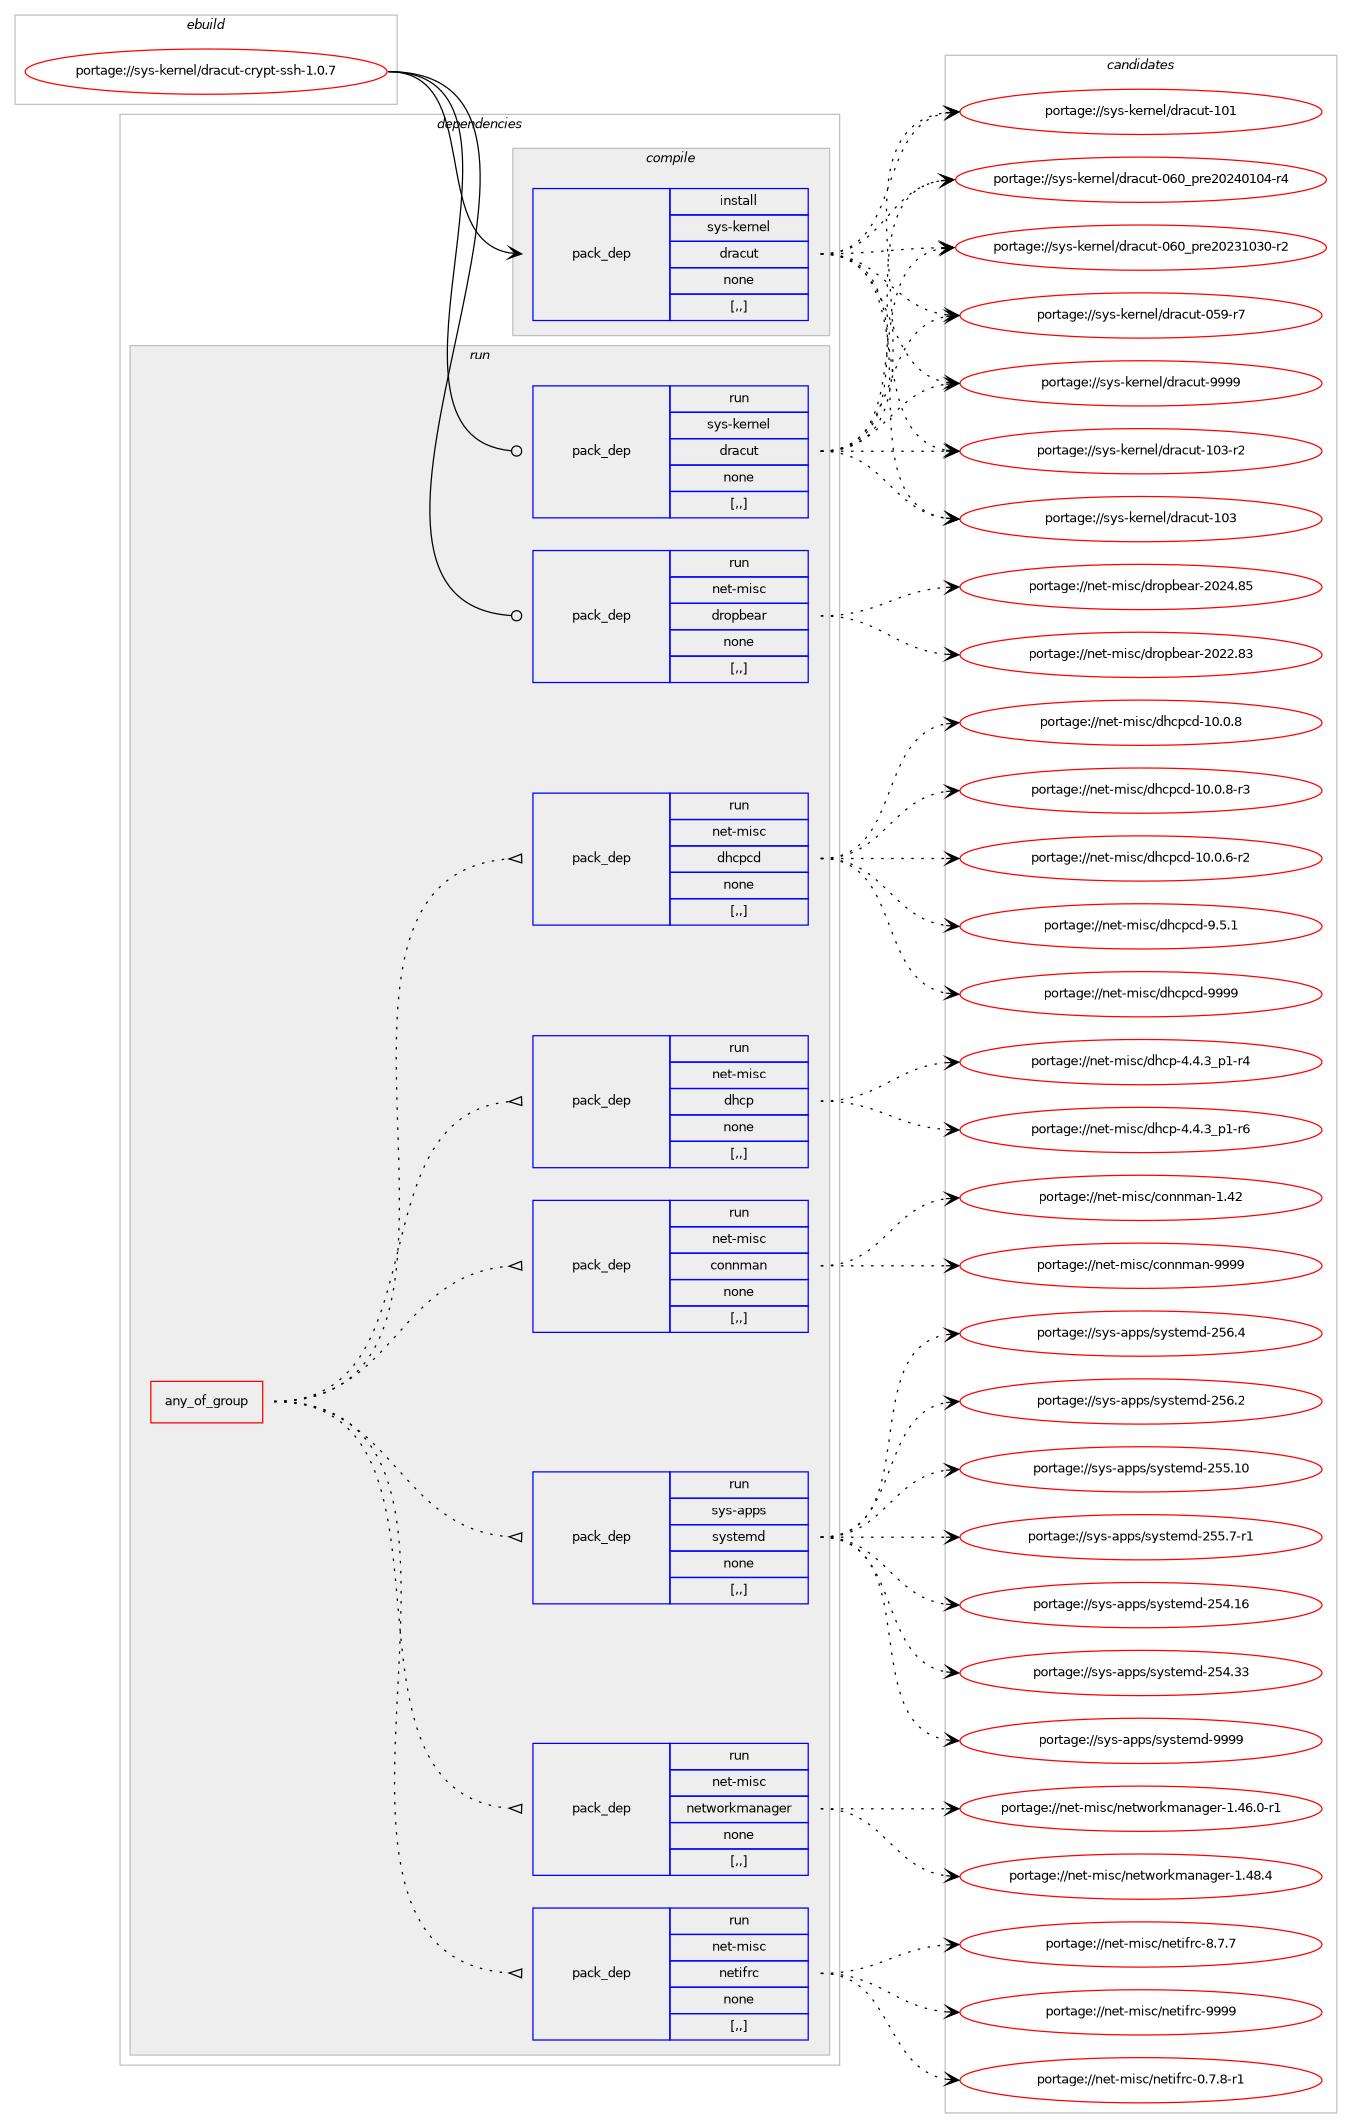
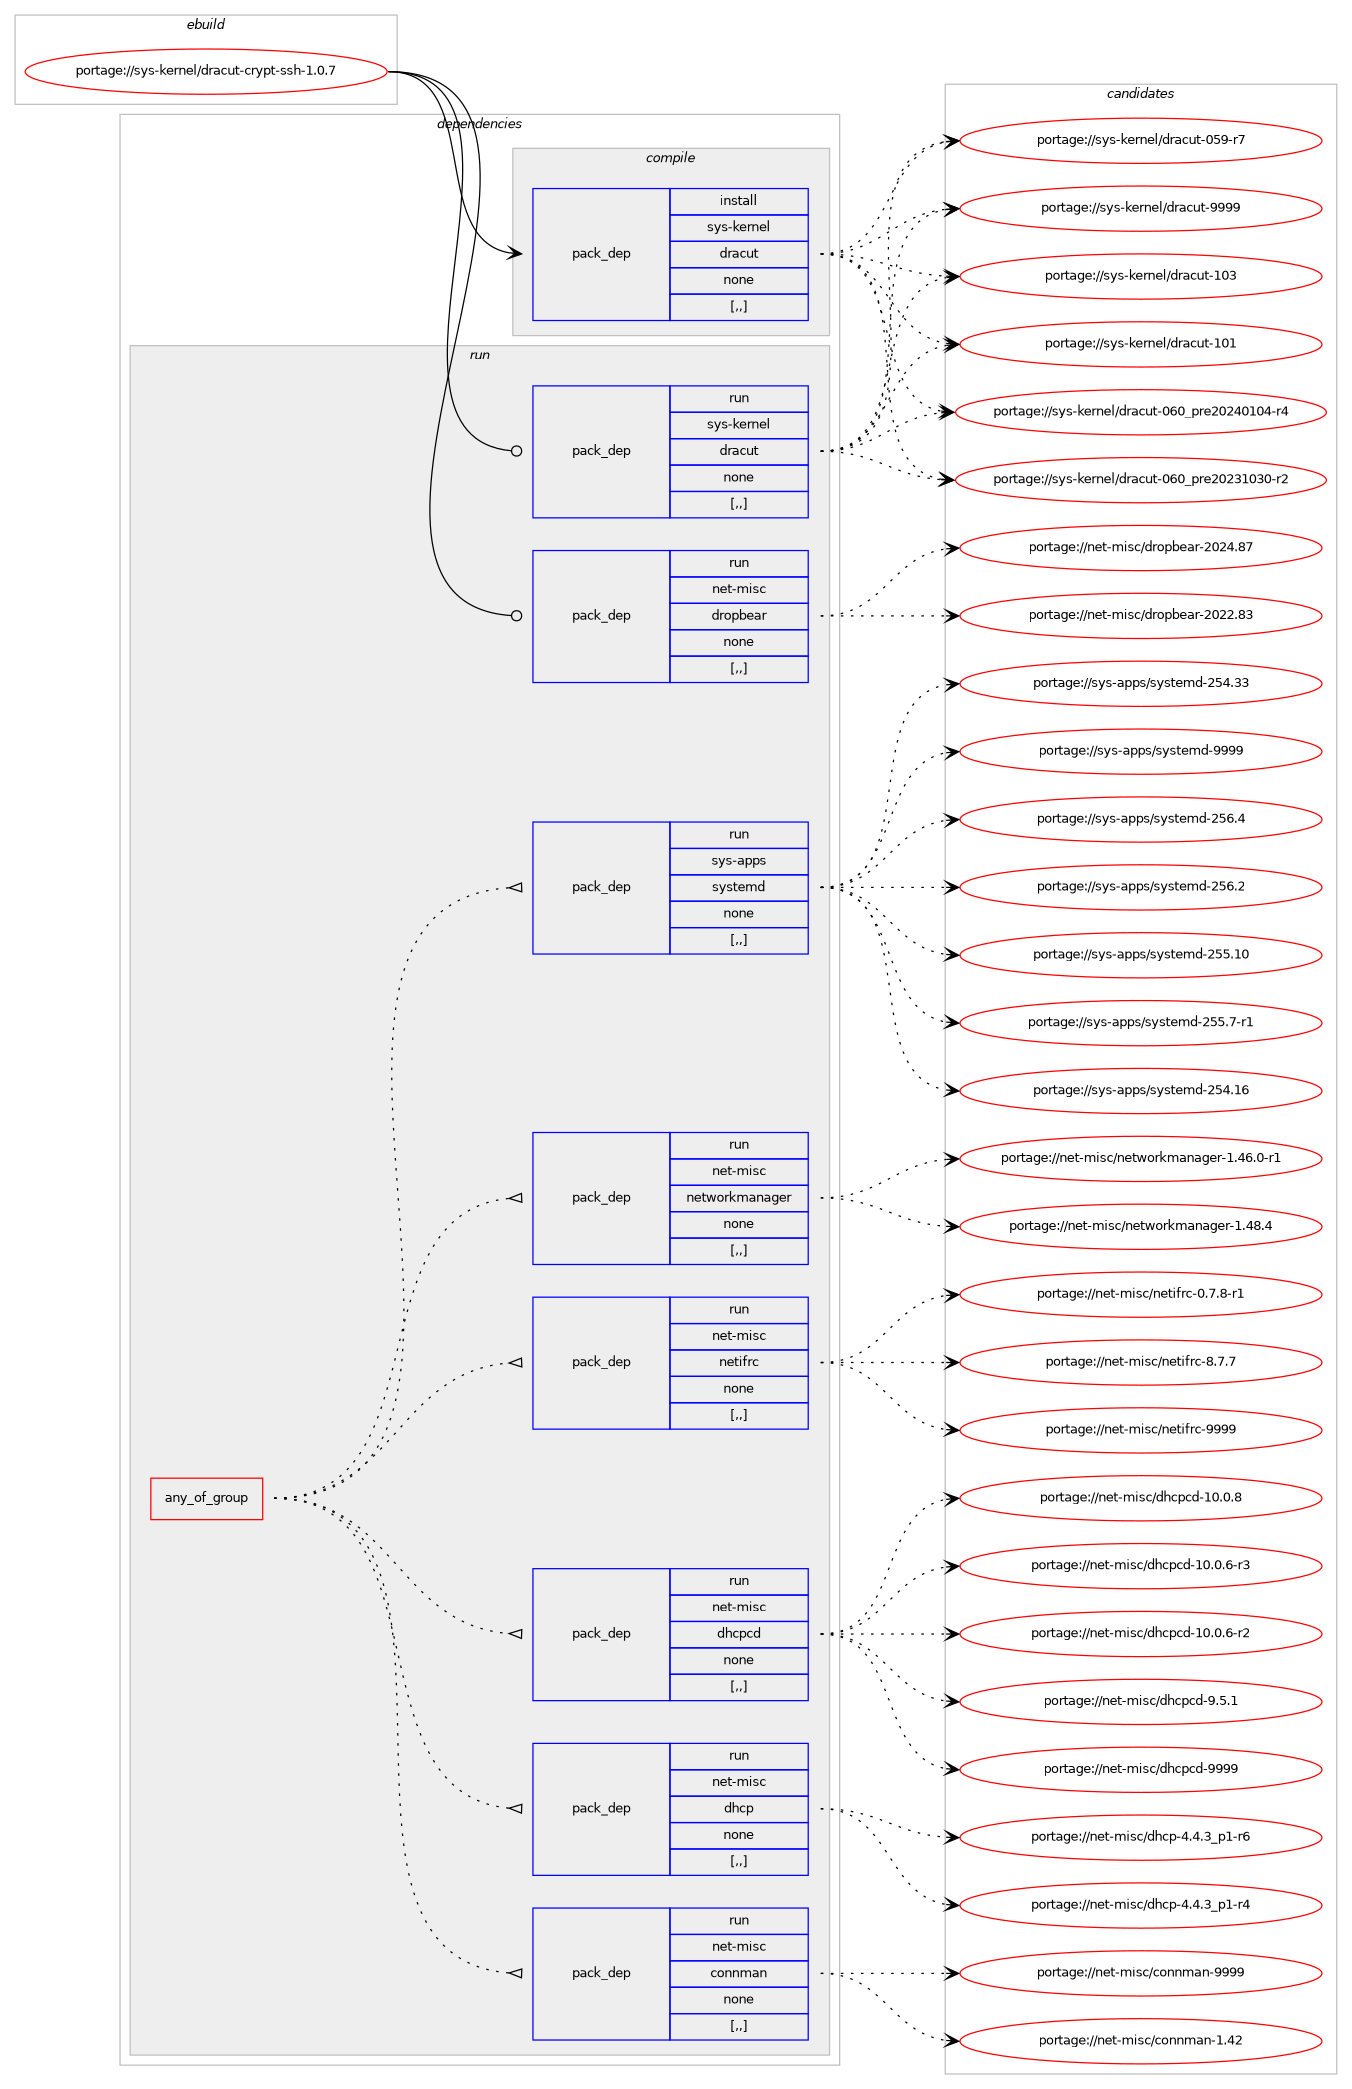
node "portage://sys-kernel/dracut-103-r2": removed
node "portage://net-misc/dropbear-2024.85": label "portage://net-misc/dropbear-2024.85" -> "portage://net-misc/dropbear-2024.87"
node "portage://net-misc/dhcpcd-10.0.8-r3": label "portage://net-misc/dhcpcd-10.0.8-r3" -> "portage://net-misc/dhcpcd-10.0.6-r3"
